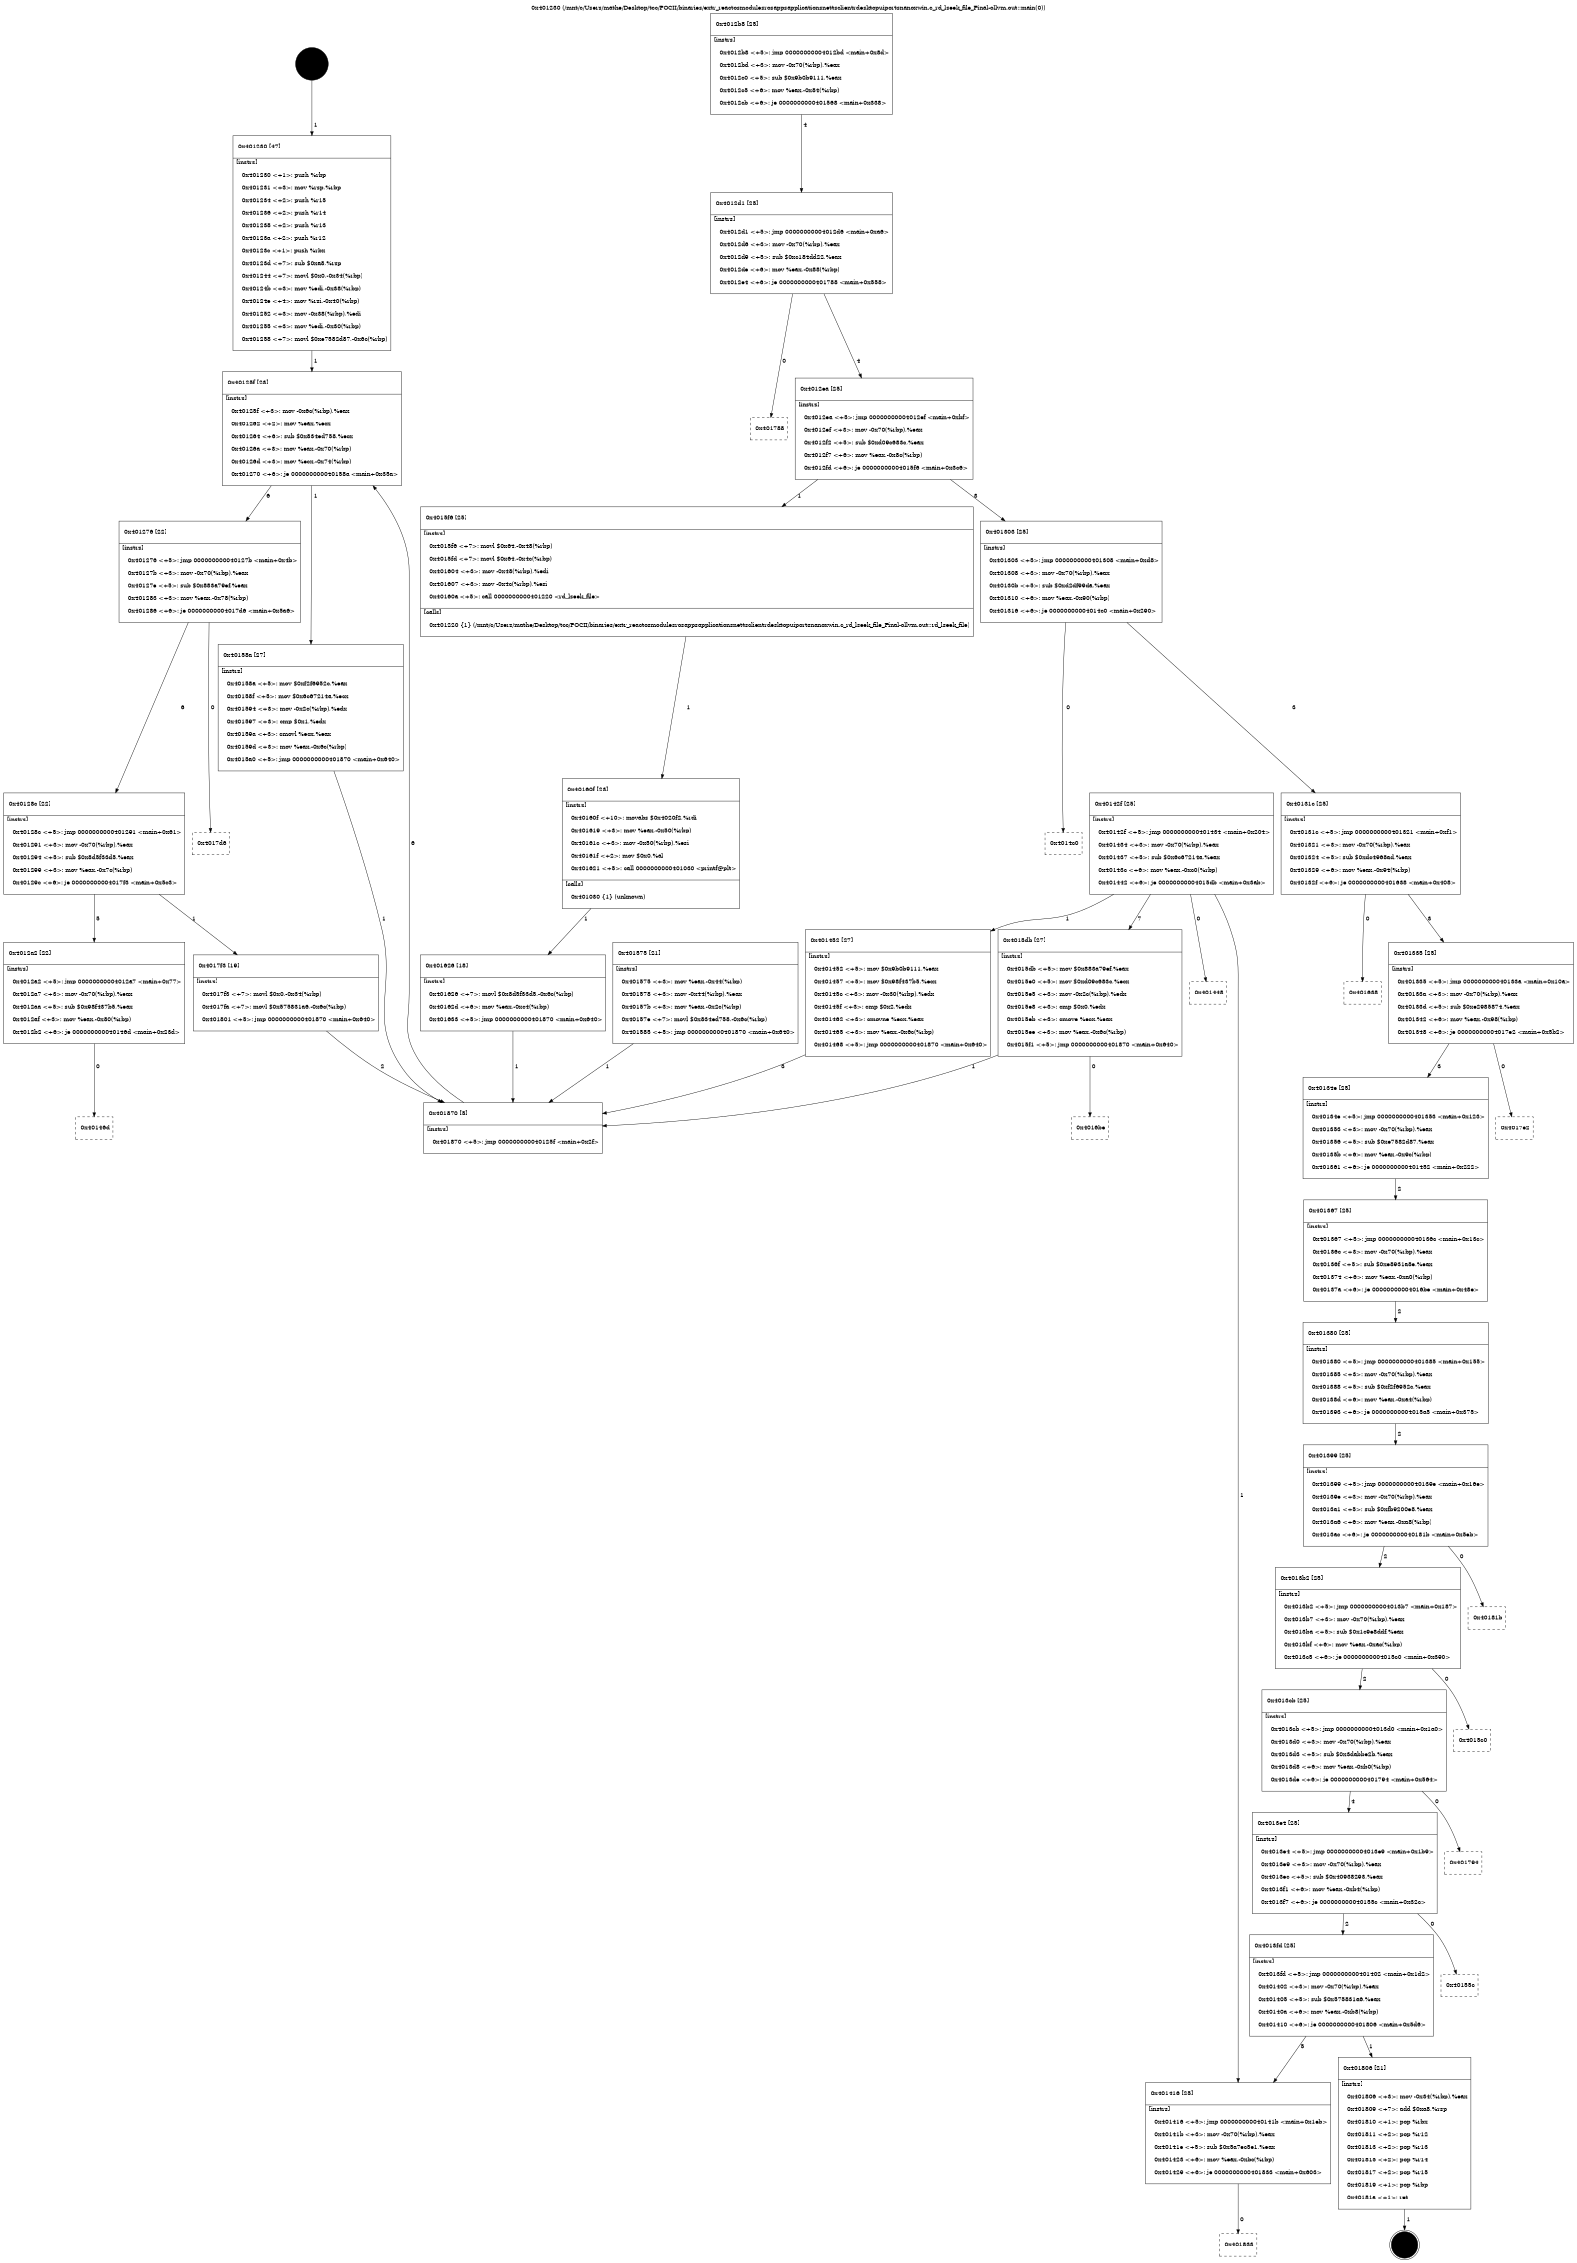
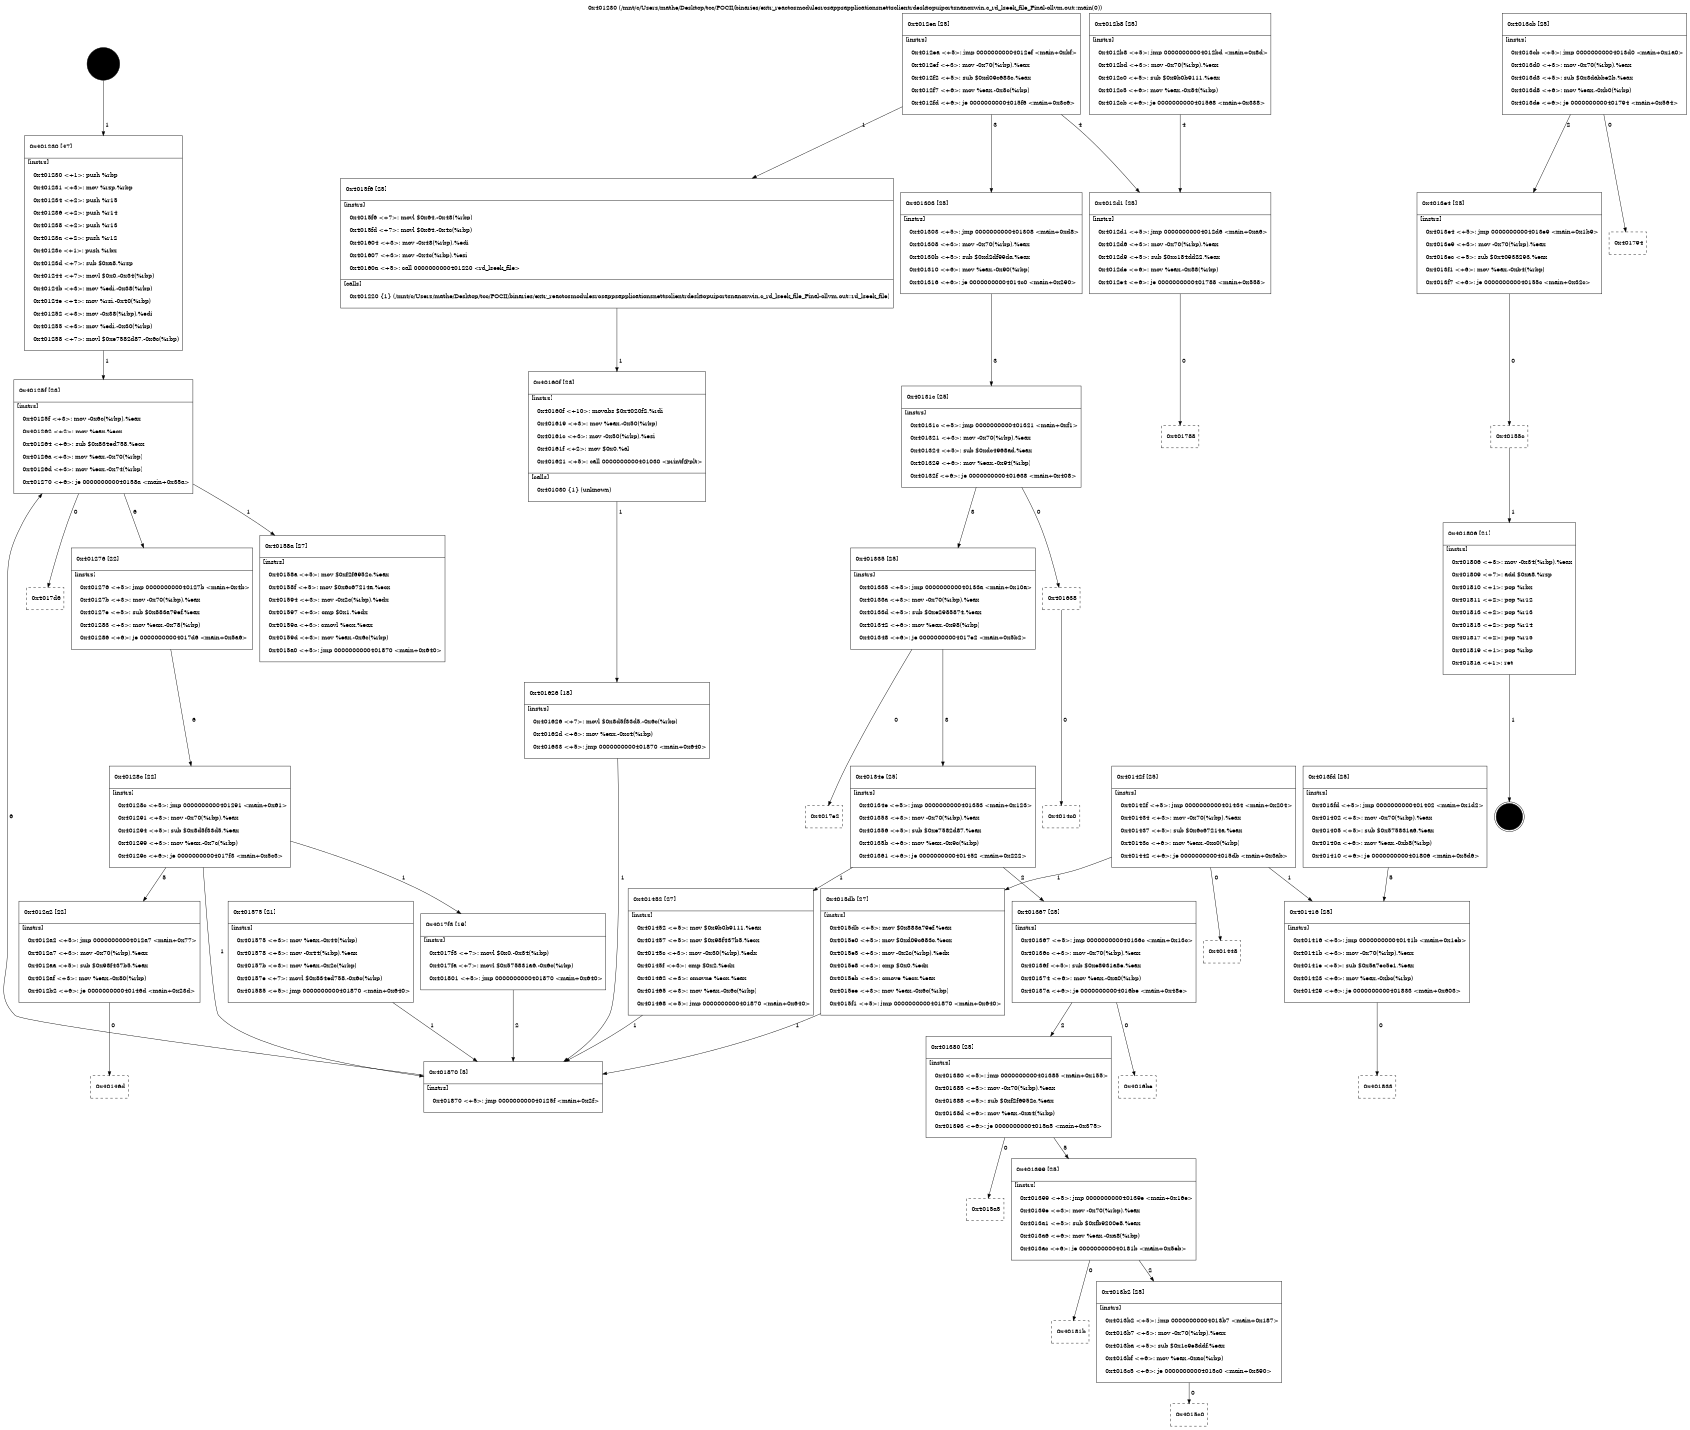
edge "0x4012d1 [25]" -> "0x4012ea [25]": reversed
edge "0x401276 [22]" -> "0x4017d6": now "0x40125f [23]" -> "0x4017d6"
edge "0x401303 [25]" -> "0x4014c0": now "0x401638" -> "0x4014c0"
edge "0x40142f [25]" -> "0x401452 [27]": now "0x40134e [25]" -> "0x401452 [27]"
edge "0x40142f [25]" -> "0x4015db [27]": label " 7" -> " 1"
edge "0x40158a [27]" -> "0x401870 [5]": now "0x40128c [22]" -> "0x401870 [5]"
edge "0x401452 [27]" -> "0x401870 [5]": label " 3" -> " 1"
edge "0x4015db [27]" -> "0x4016be": now "0x401367 [25]" -> "0x4016be"
node "0x4015a5": added
edge "0x401380 [25]" -> "0x401399 [25]": label " 2" -> " 5"
edge "0x4013b2 [25]" -> "0x4013cb [25]": removed, label "2"
edge "0x4013cb [25]" -> "0x4013e4 [25]": label " 4" -> " 2"
edge "0x4013e4 [25]" -> "0x4013fd [25]": removed, label "2"
edge "0x4013fd [25]" -> "0x401806 [21]": now "0x40155c" -> "0x401806 [21]"
